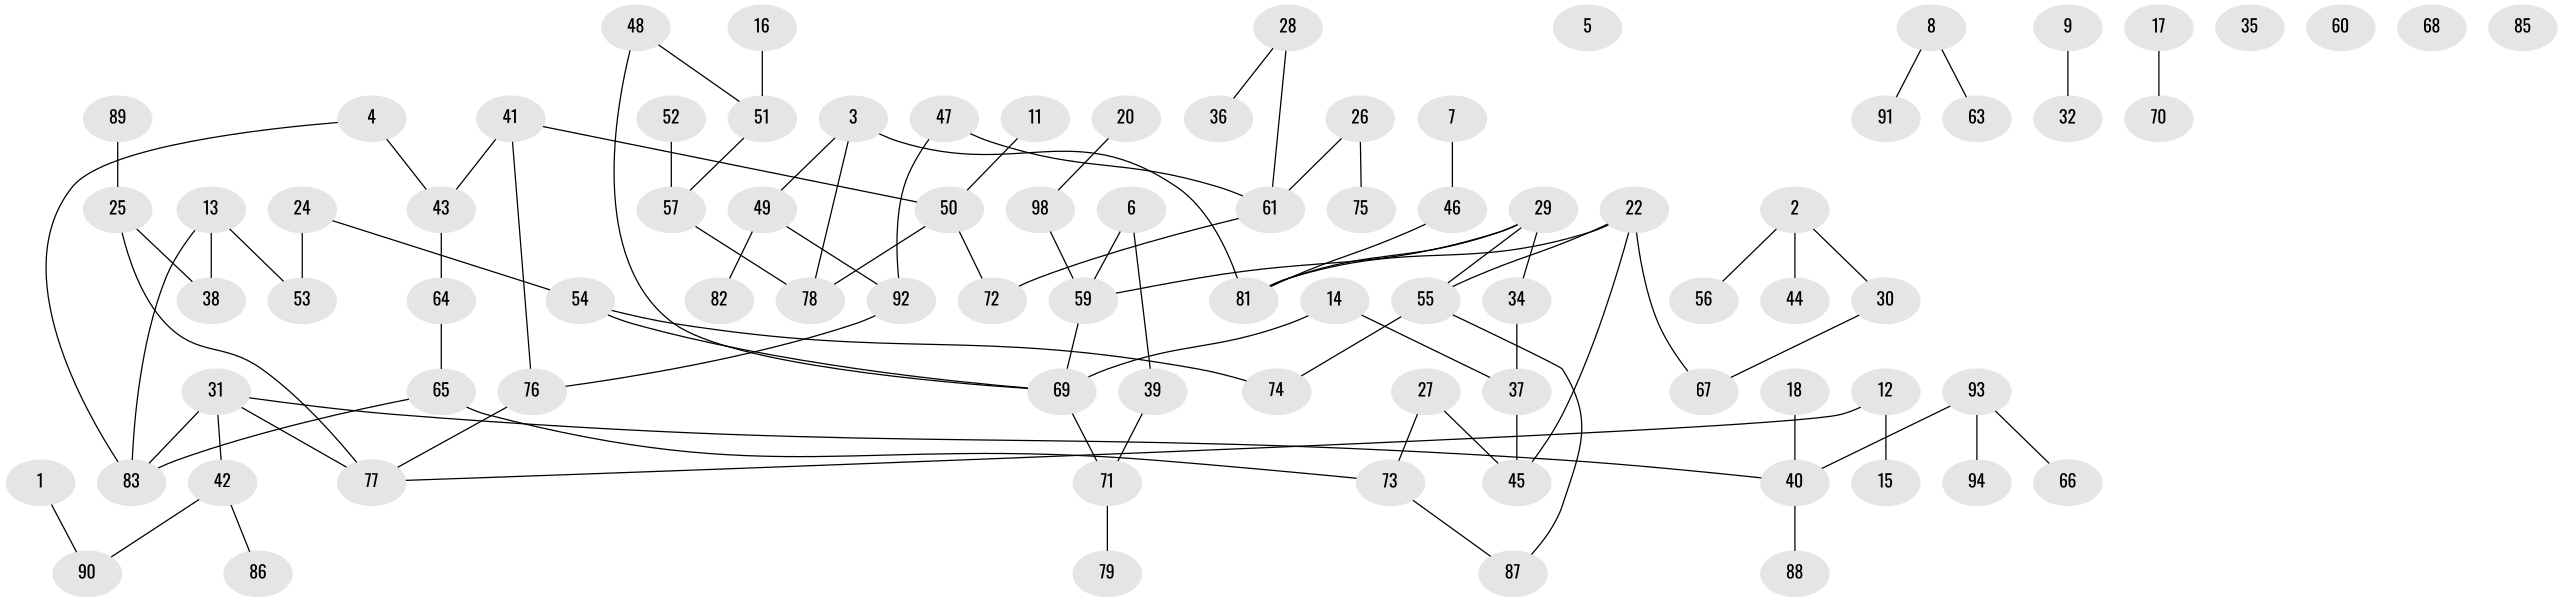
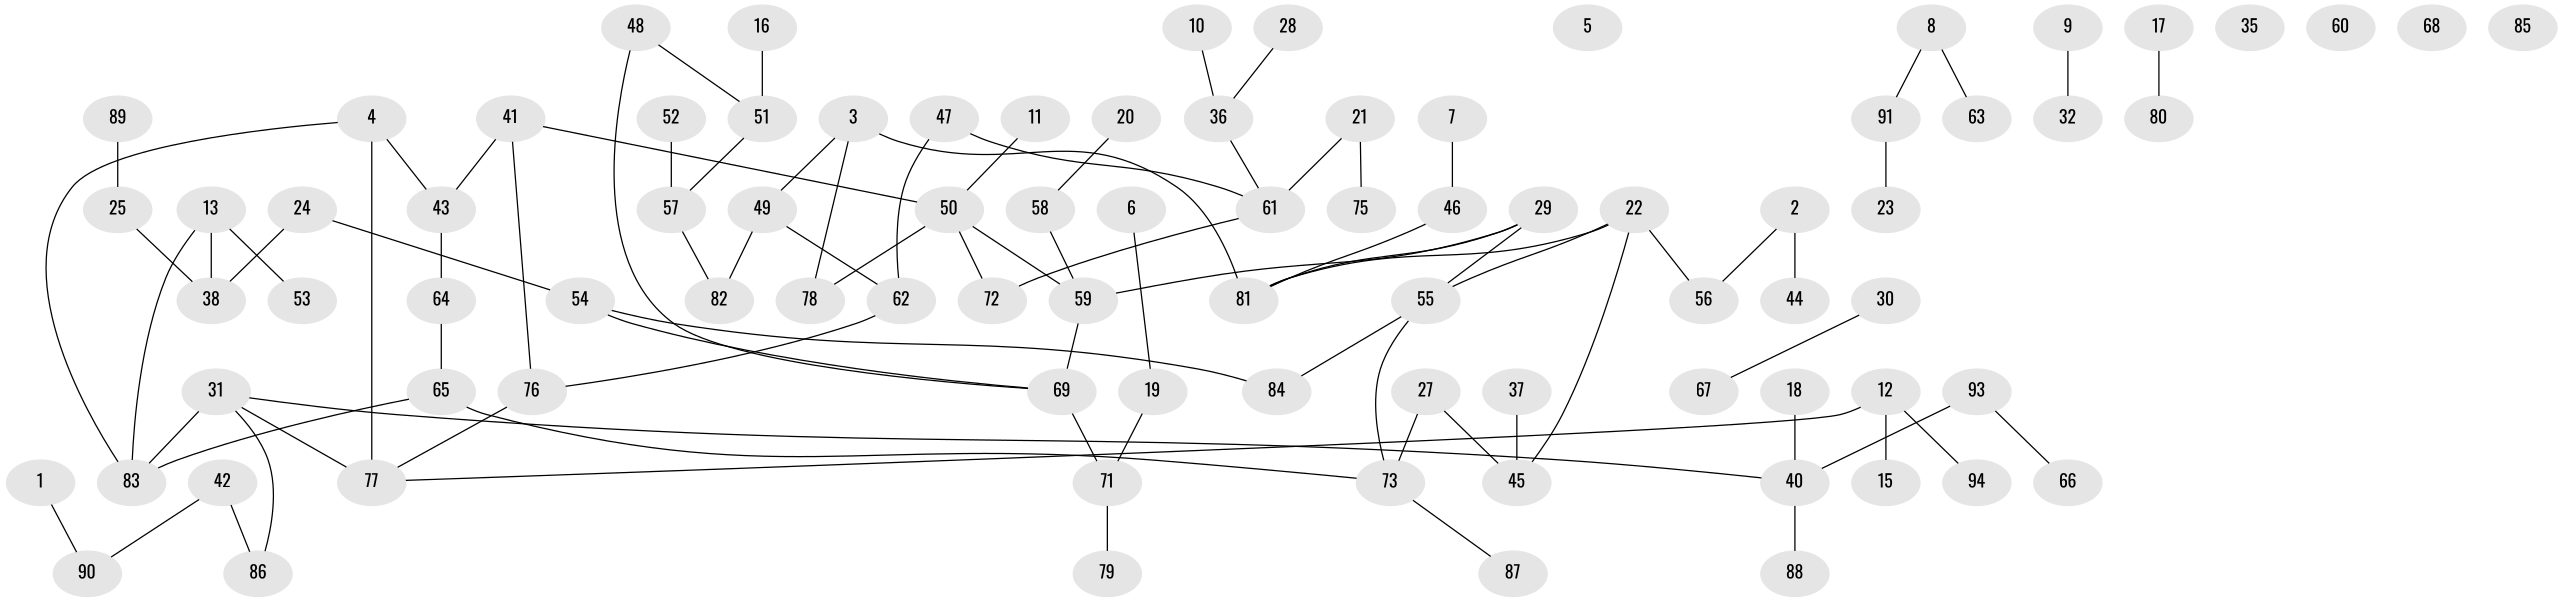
node "10": added
edge "28" -- "61": now "36" -- "61"
node "26": label "26" -> "21"
node "70": label "70" -> "80"
node "98": label "98" -> "58"
node "23": added
edge "57" -- "78": now "57" -- "82"
edge "24" -- "53": now "24" -- "38"
edge "2" -- "30": removed
edge "6" -- "59": now "50" -- "59"
node "92": label "92" -> "62"
node "14": removed
node "34": removed
edge "22" -- "67": now "22" -- "56"
edge "25" -- "77": now "4" -- "77"
node "39": label "39" -> "19"
node "74": label "74" -> "84"
edge "55" -- "87": now "55" -- "73"
edge "31" -- "42": now "31" -- "86"
edge "93" -- "94": now "12" -- "94"
